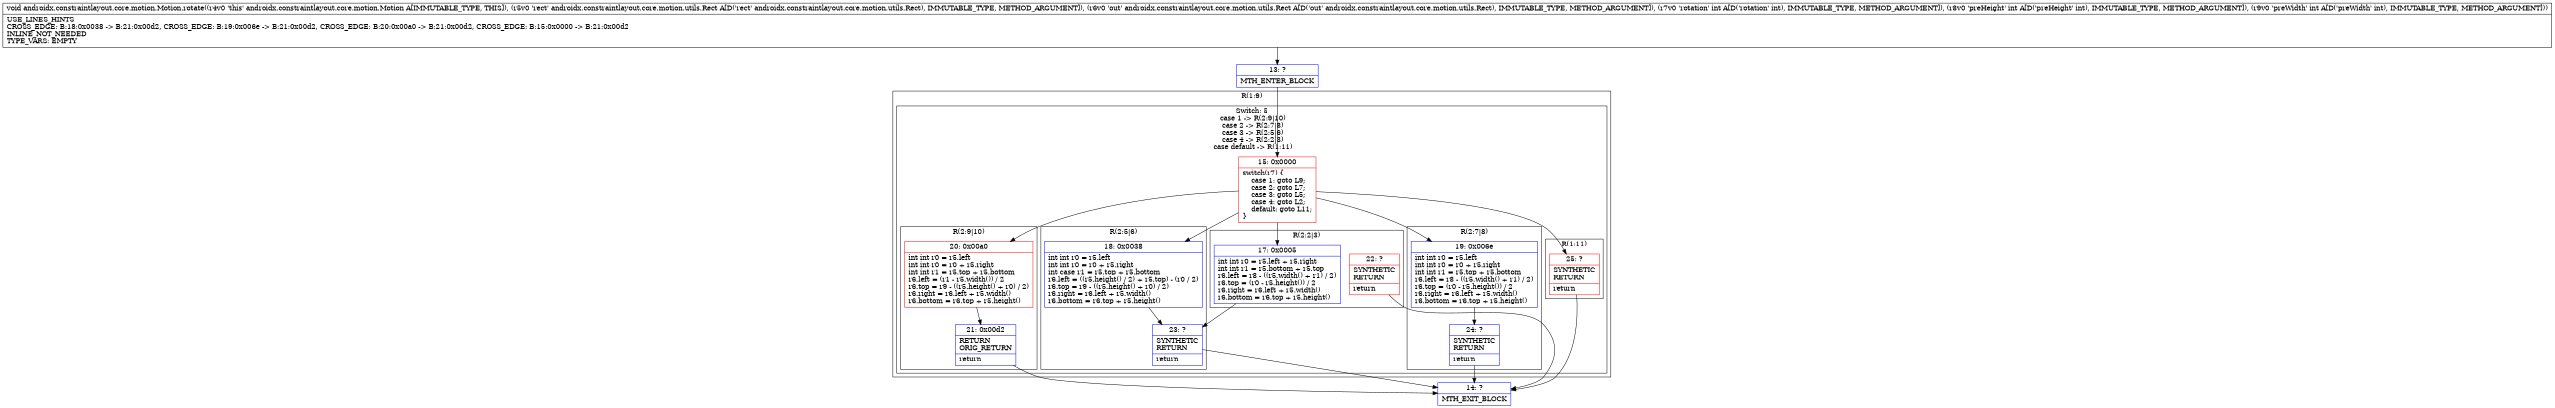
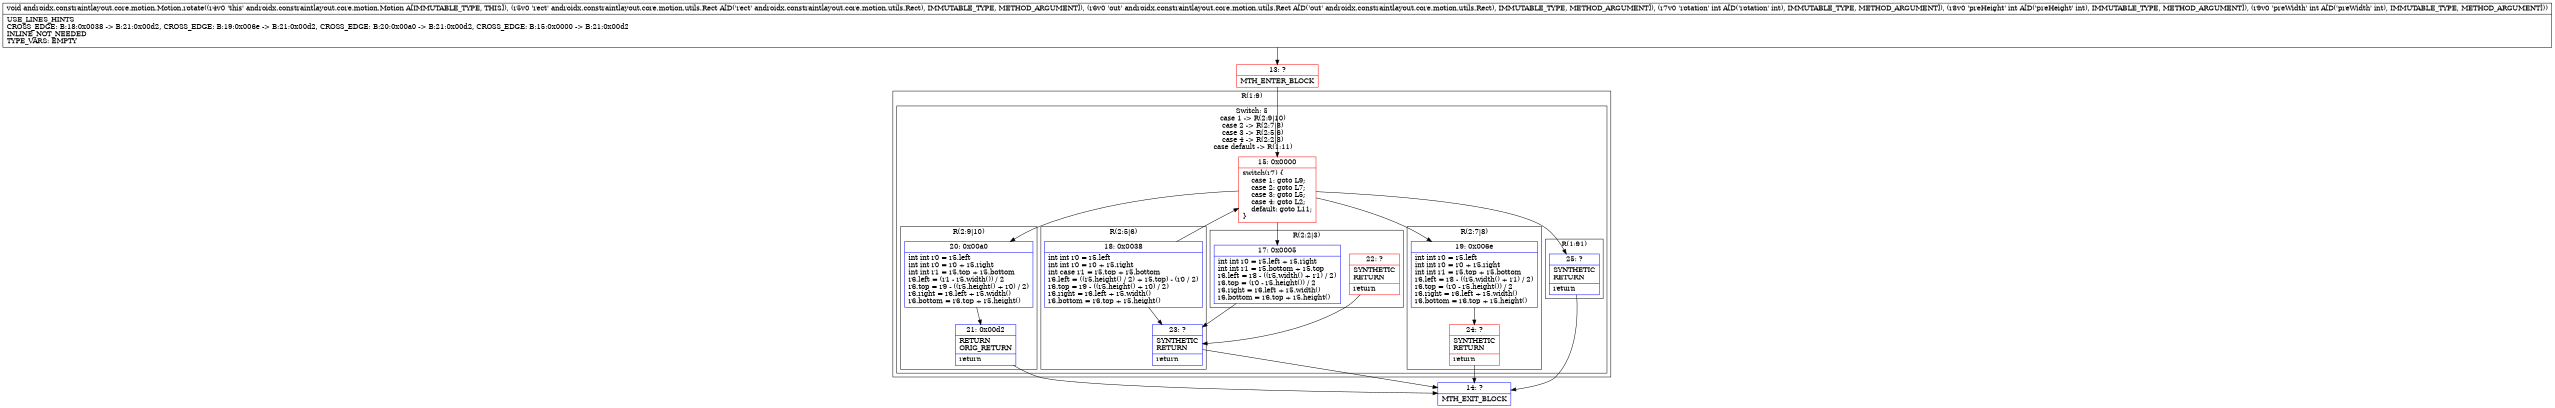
node "13: ?": color blue -> red
edge "15: 0x0000" -> "18: 0x0038": reversed
cluster "R(1:11)": label "R(1:11)" -> "R(1:91)"
node "20: 0x00a0": color red -> blue
node "25: ?": color red -> blue
edge "22: ?" -> "14: ?": now "22: ?" -> "23: ?"
node "24: ?": color blue -> red
